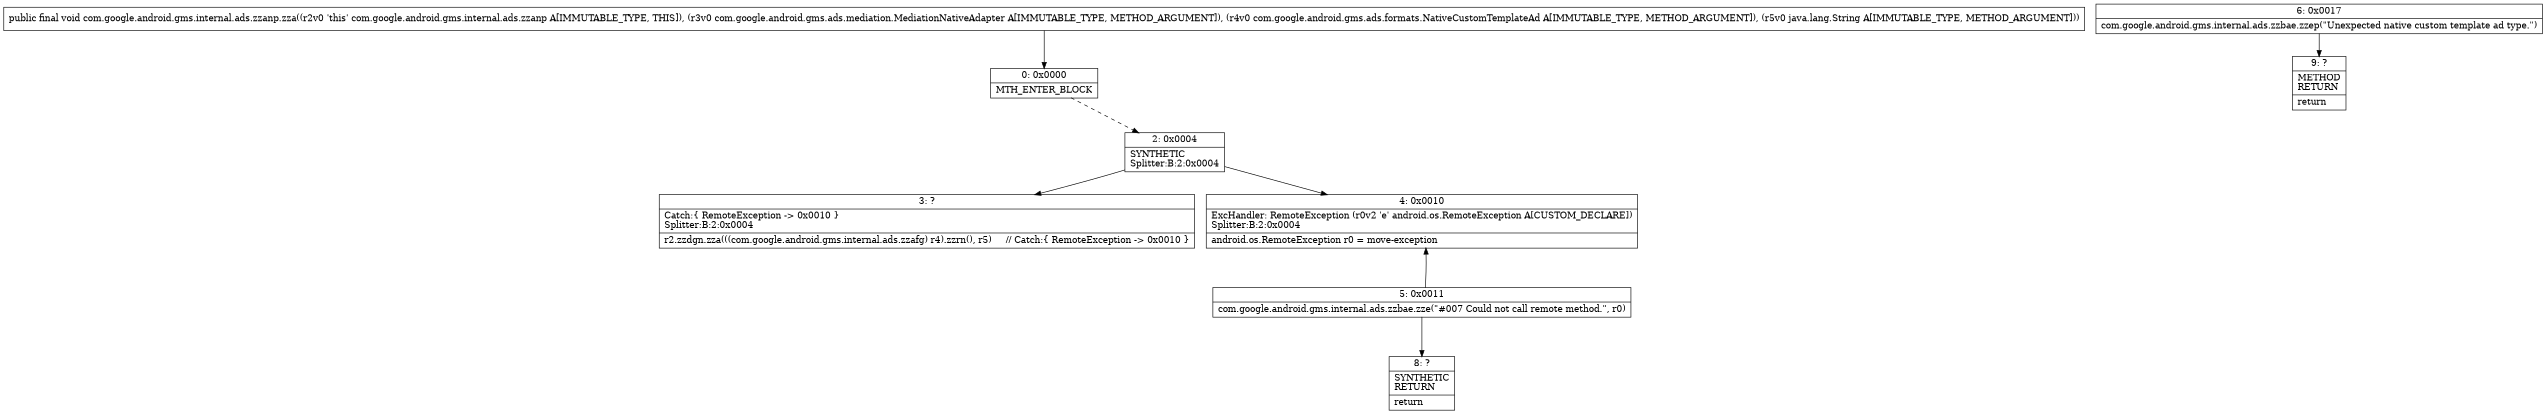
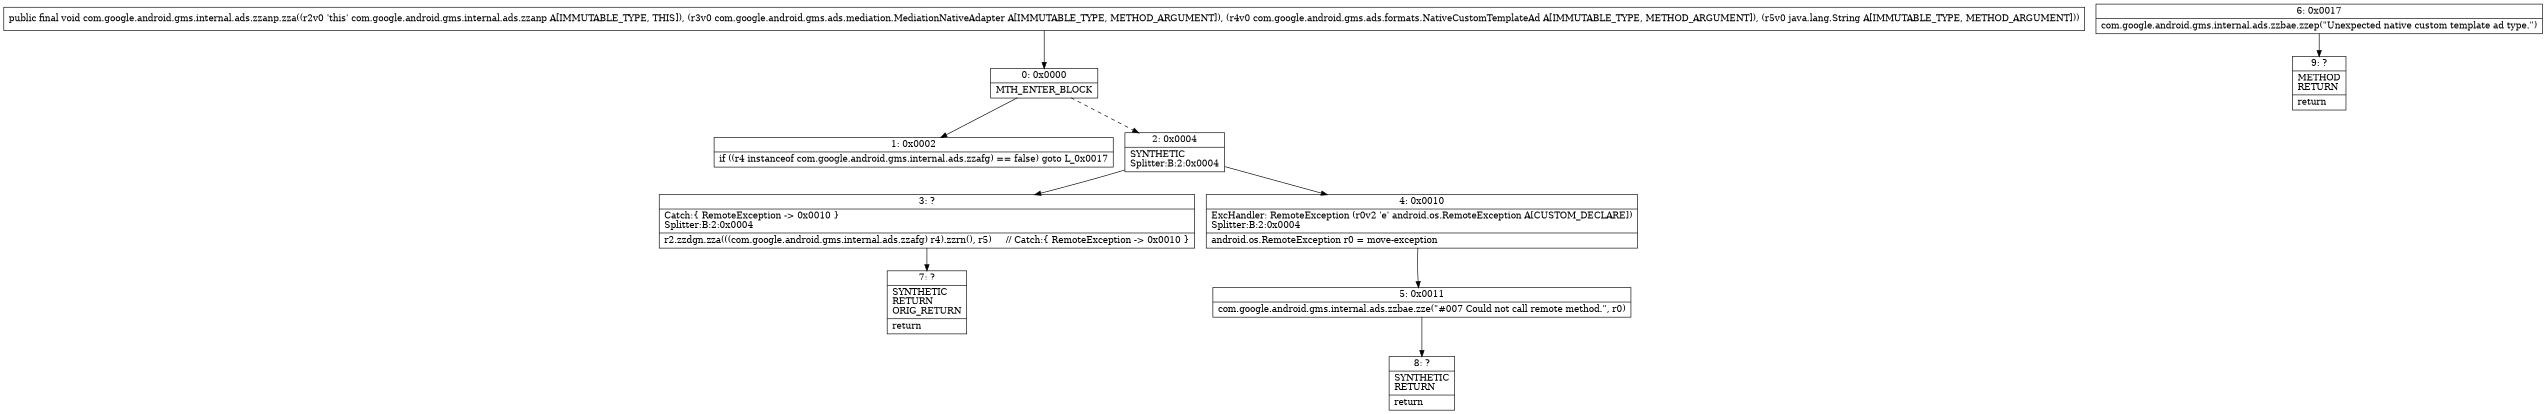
node "1: 0x0002": added
edge "5: 0x0011" -> "4: 0x0010": reversed
node "7: ?": added
